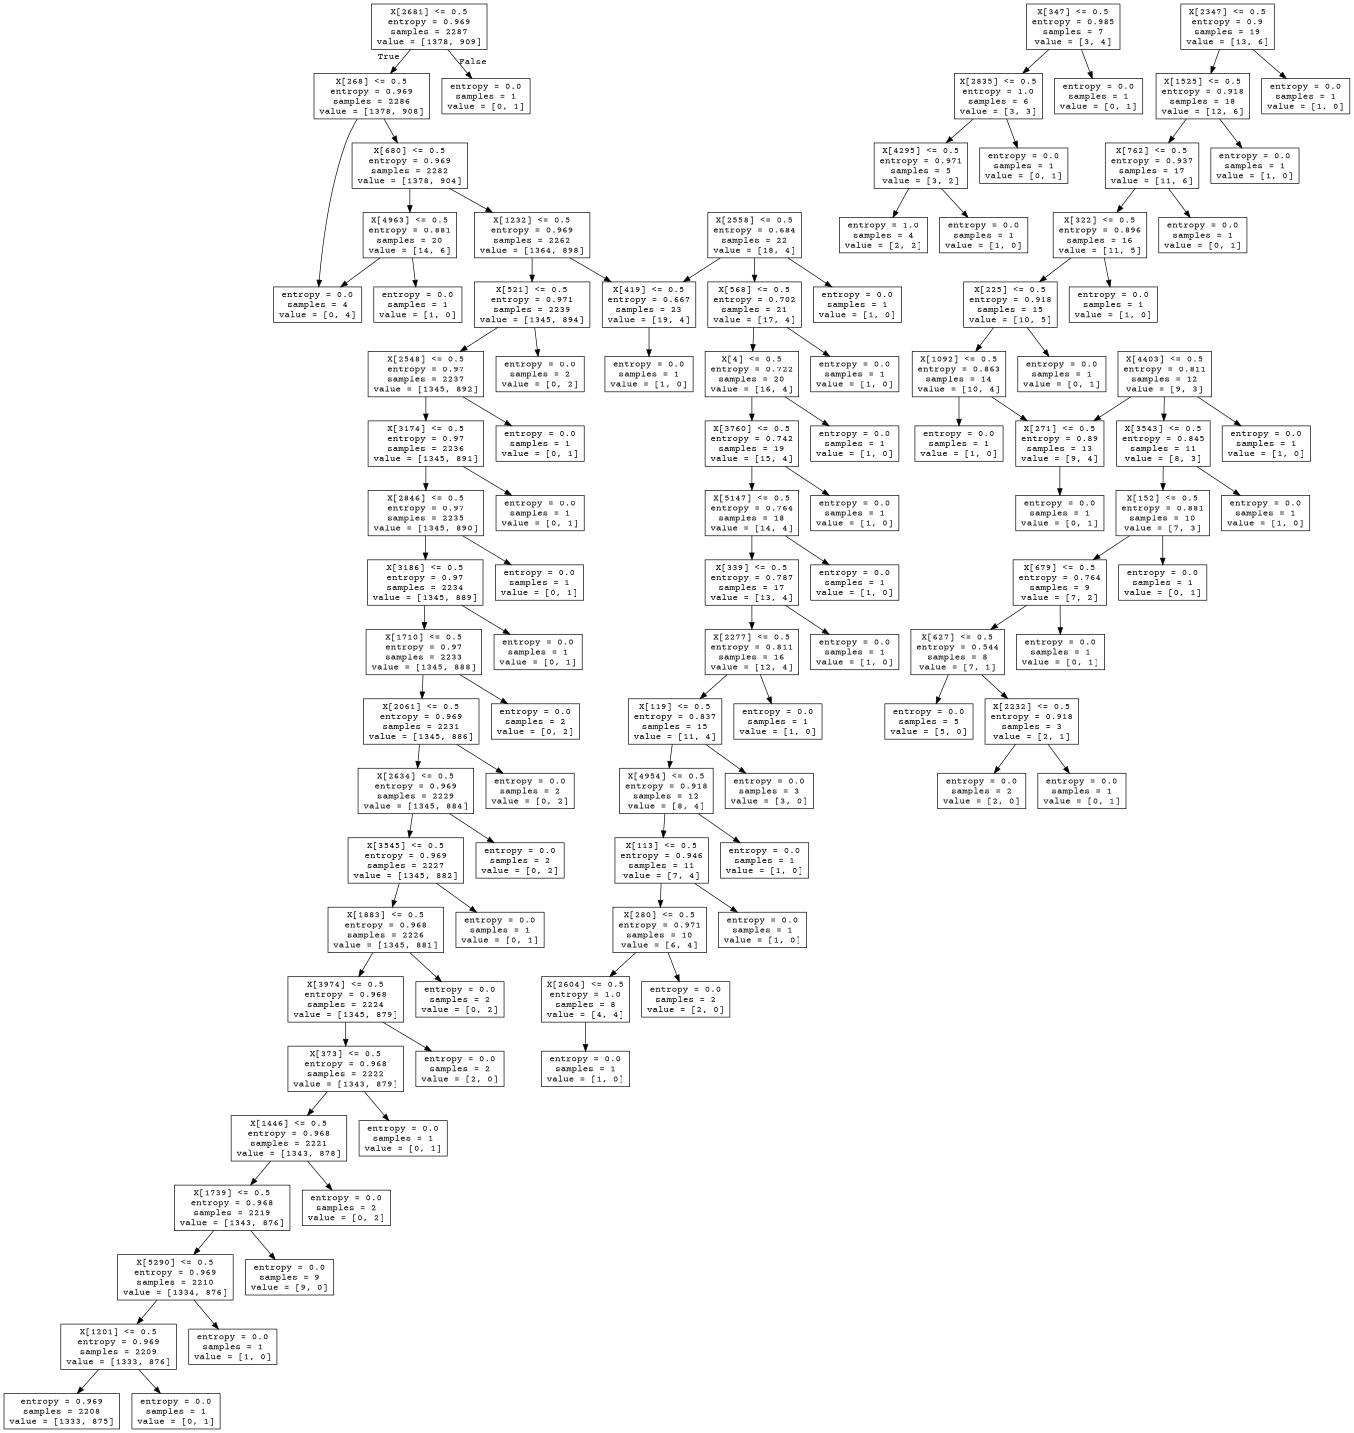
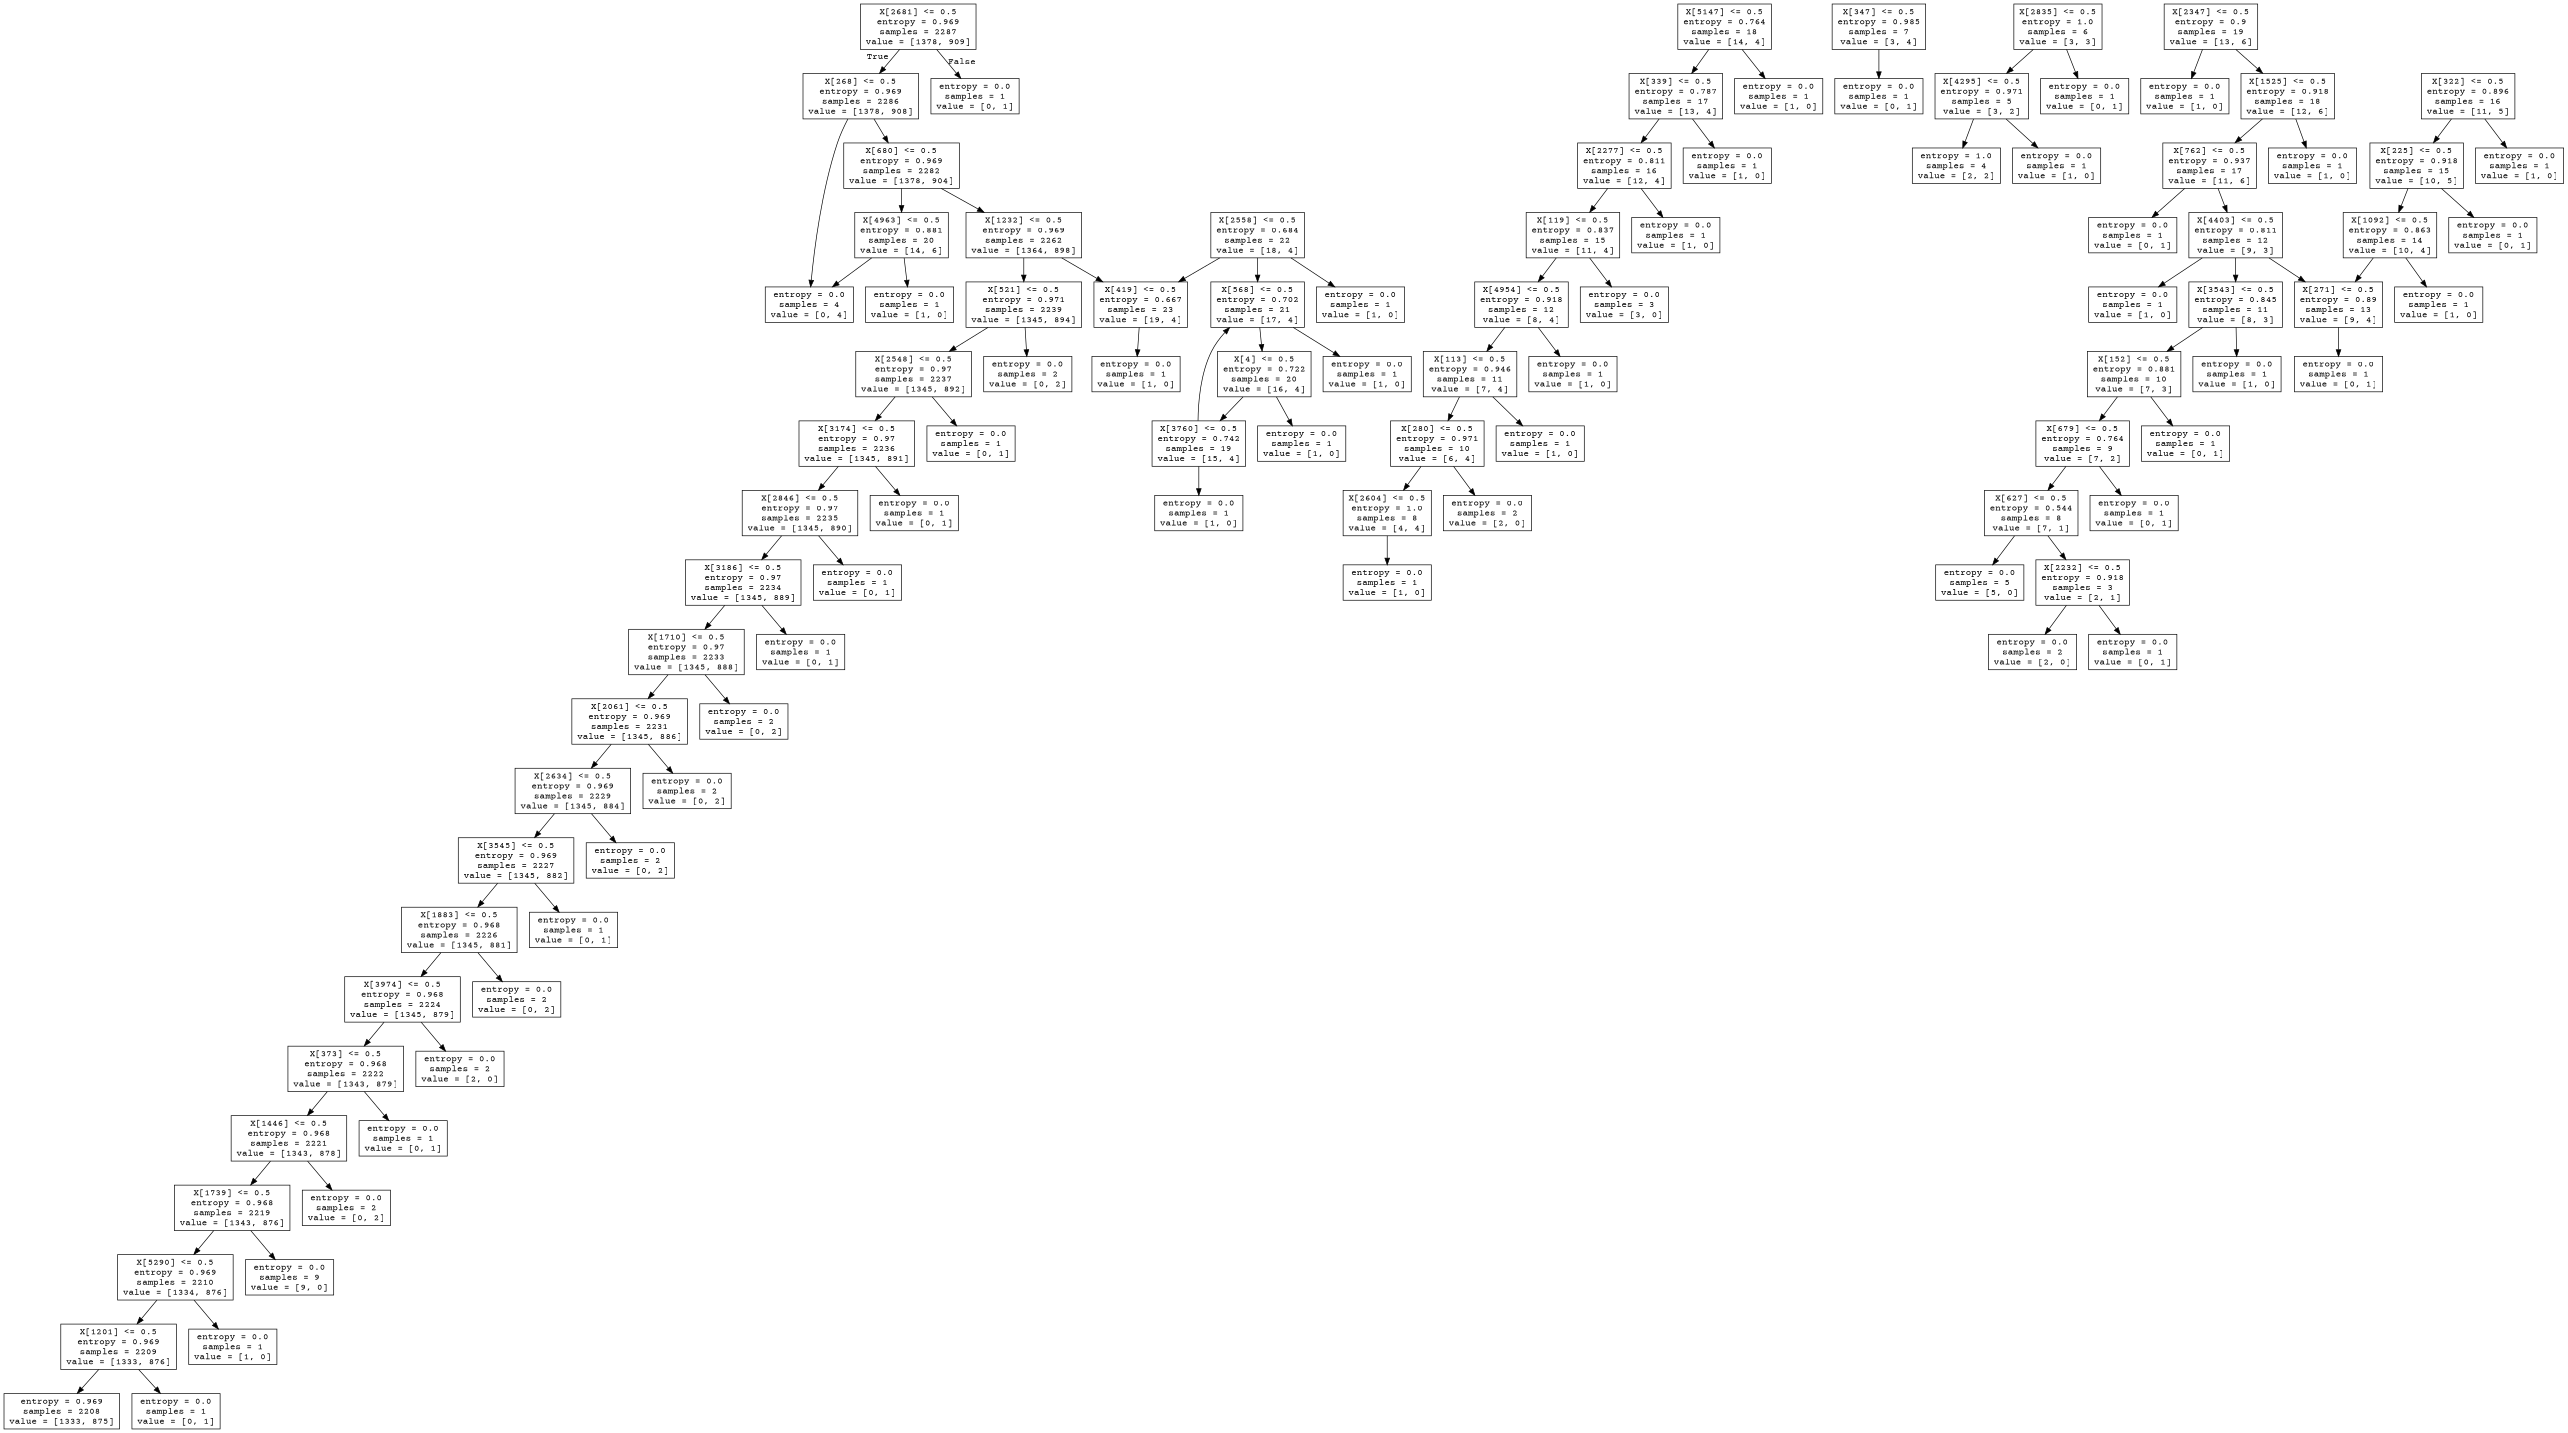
edge "X[347] <= 0.5 entropy = 0.985 samples = 7 value = [3, 4]" -> "X[2835] <= 0.5 entropy = 1.0 samples = 6 value = [3, 3]": removed
edge "X[762] <= 0.5 entropy = 0.937 samples = 17 value = [11, 6]" -> "X[322] <= 0.5 entropy = 0.896 samples = 16 value = [11, 5]": now "X[762] <= 0.5 entropy = 0.937 samples = 17 value = [11, 6]" -> "X[4403] <= 0.5 entropy = 0.811 samples = 12 value = [9, 3]"
edge "X[3760] <= 0.5 entropy = 0.742 samples = 19 value = [15, 4]" -> "X[5147] <= 0.5 entropy = 0.764 samples = 18 value = [14, 4]": now "X[3760] <= 0.5 entropy = 0.742 samples = 19 value = [15, 4]" -> "X[568] <= 0.5 entropy = 0.702 samples = 21 value = [17, 4]"
